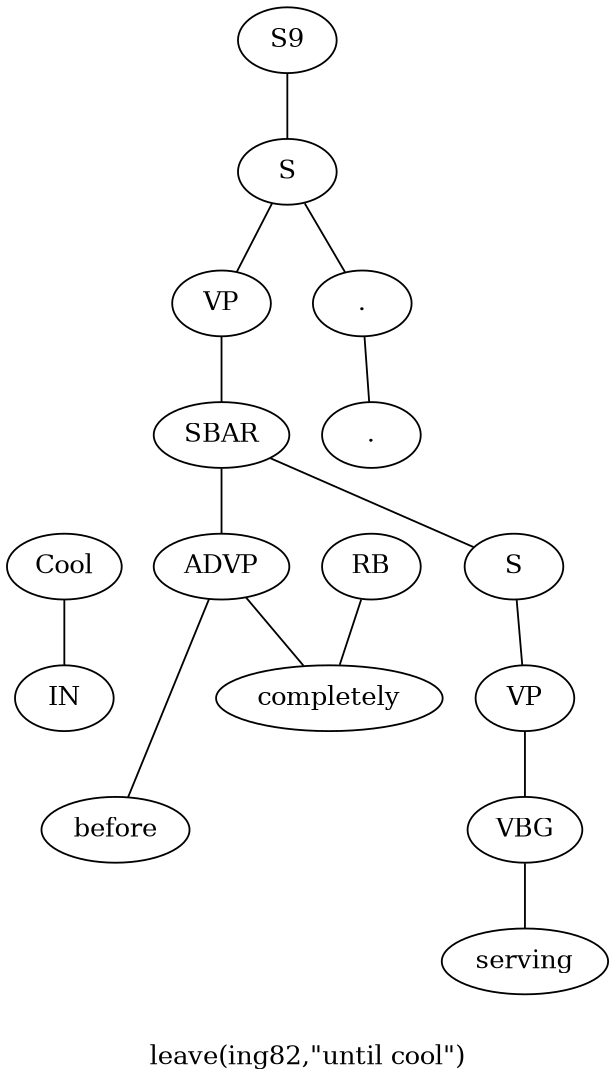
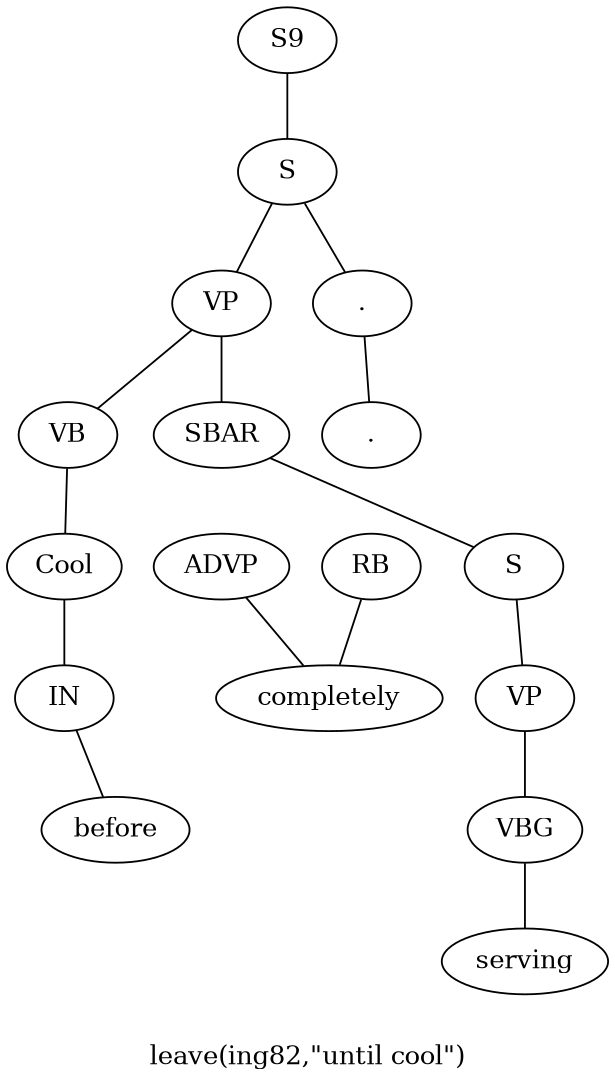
node "VB": added
edge "SBAR" -- "ADVP": removed
edge "ADVP" -- "before": now "IN" -- "before"
